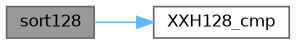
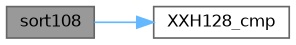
node "sort128": label "sort128" -> "sort108"
